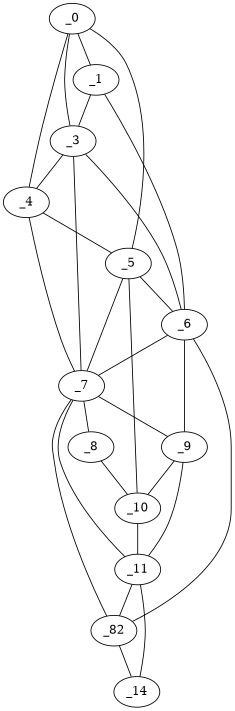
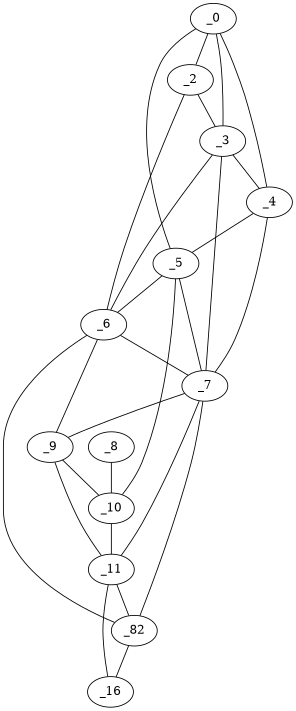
node "_1": label "_1" -> "_2"
edge "_7" -- "_8": removed
node "_14": label "_14" -> "_16"
